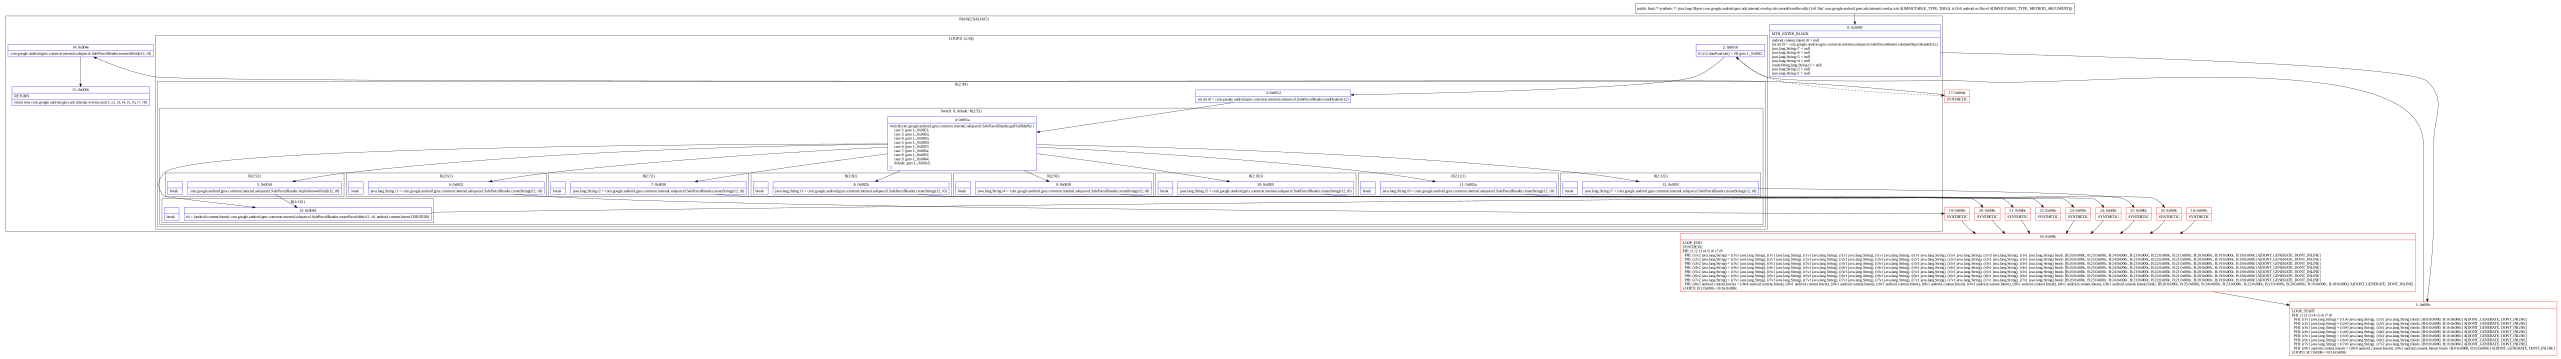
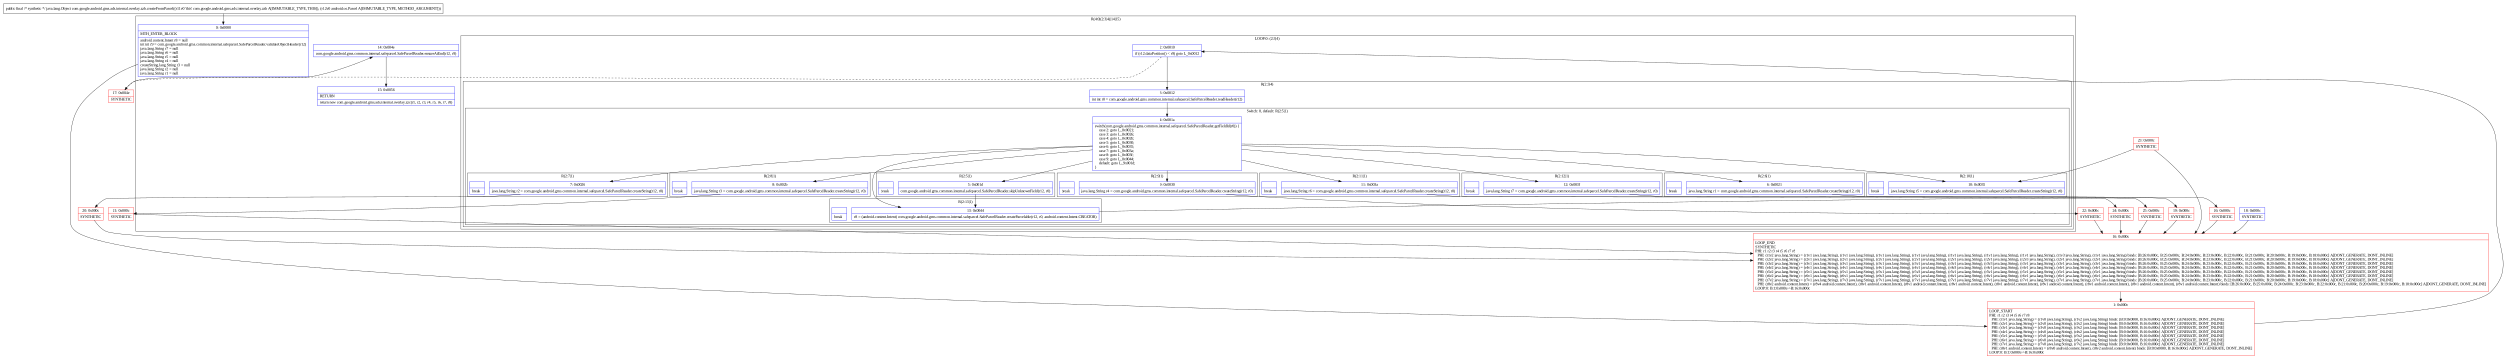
edge "10: 0x0035" -> "23: 0x000c": reversed
node "18: 0x000c": color red -> blue
edge "22: 0x000c" -> "16: 0x000c": added
